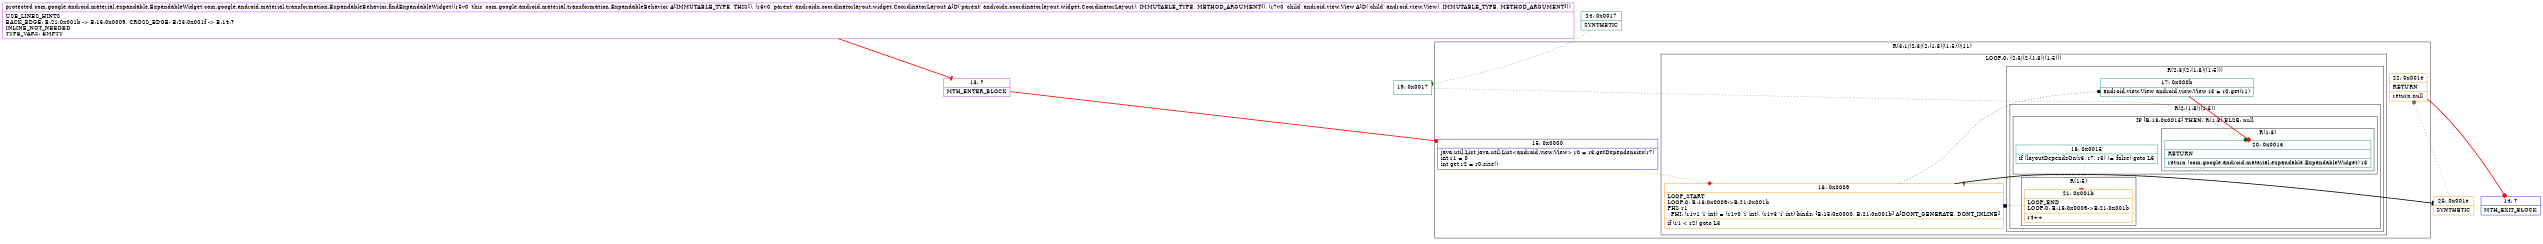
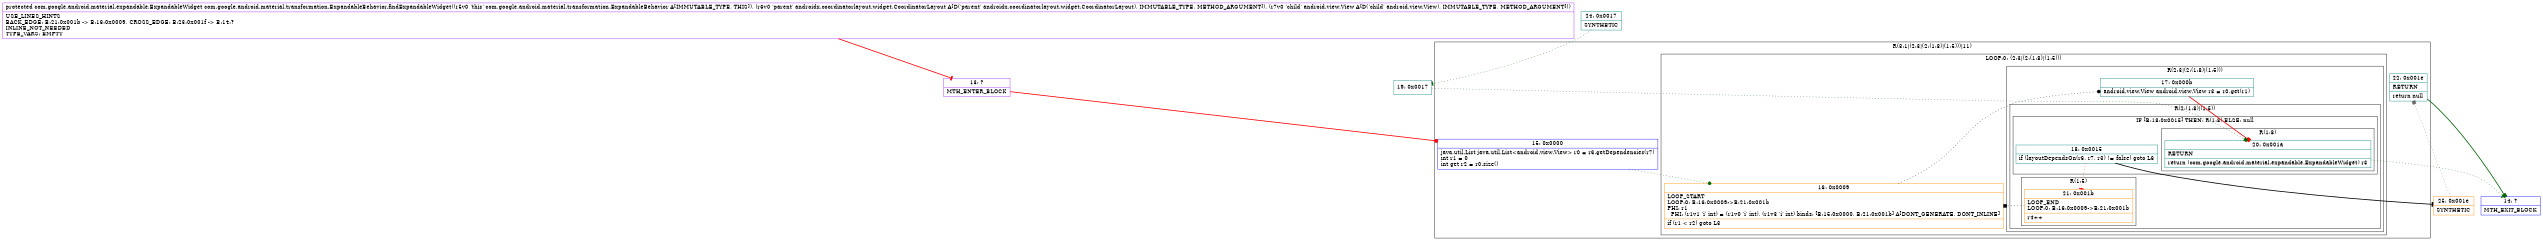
node "22: 0x001e": color darkorange -> teal
edge "22: 0x001e" -> "14: ?": color red -> darkgreen
edge "15: 0x0000" -> "16: 0x0009": color red -> darkgreen
edge "20: 0x001a" -> "16: 0x0009": now "20: 0x001a" -> "14: ?"
edge "16: 0x0009" -> "25: 0x001e": now "18: 0x0015" -> "25: 0x001e"
